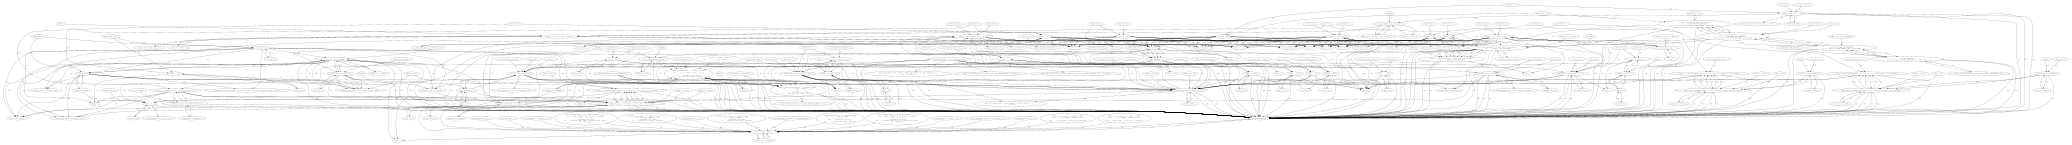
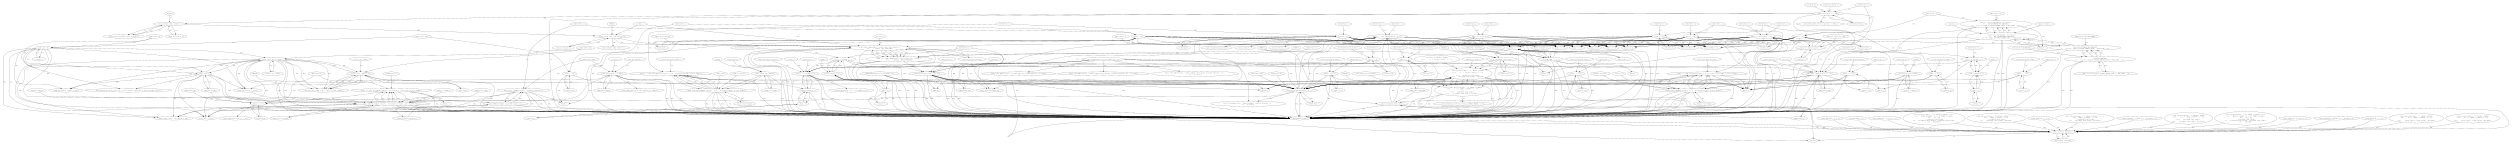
edge "(Call,m->str_range == 0 || idx < m->str_range)" -> "(Call,idx < m->str_range)": removed, label "CFG:"
edge "(Call,v = p->h)" -> "(MethodReturn,RET)": removed, label "DDG:"
